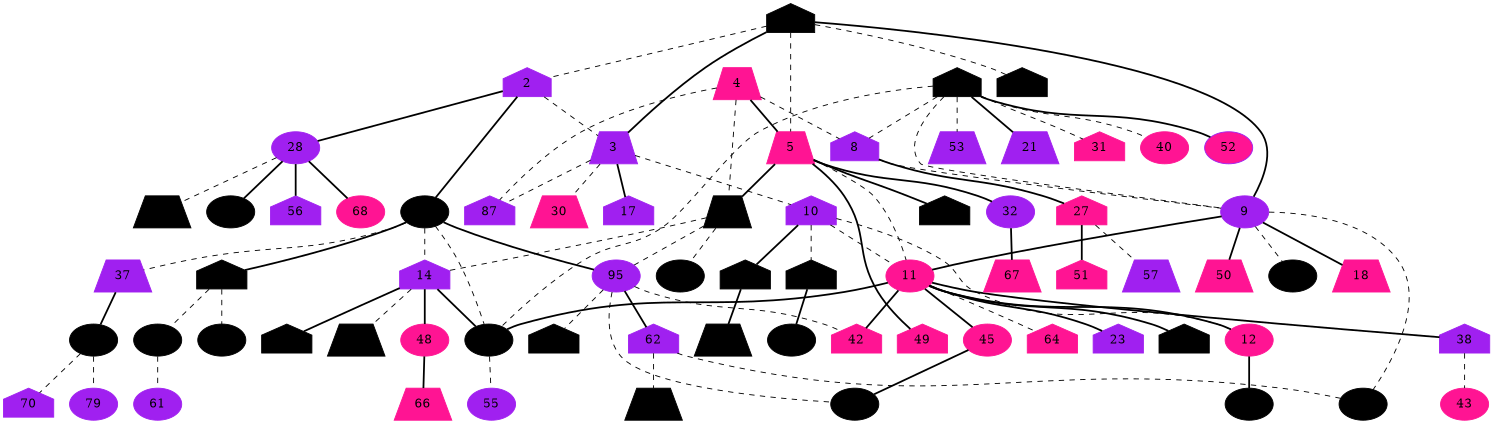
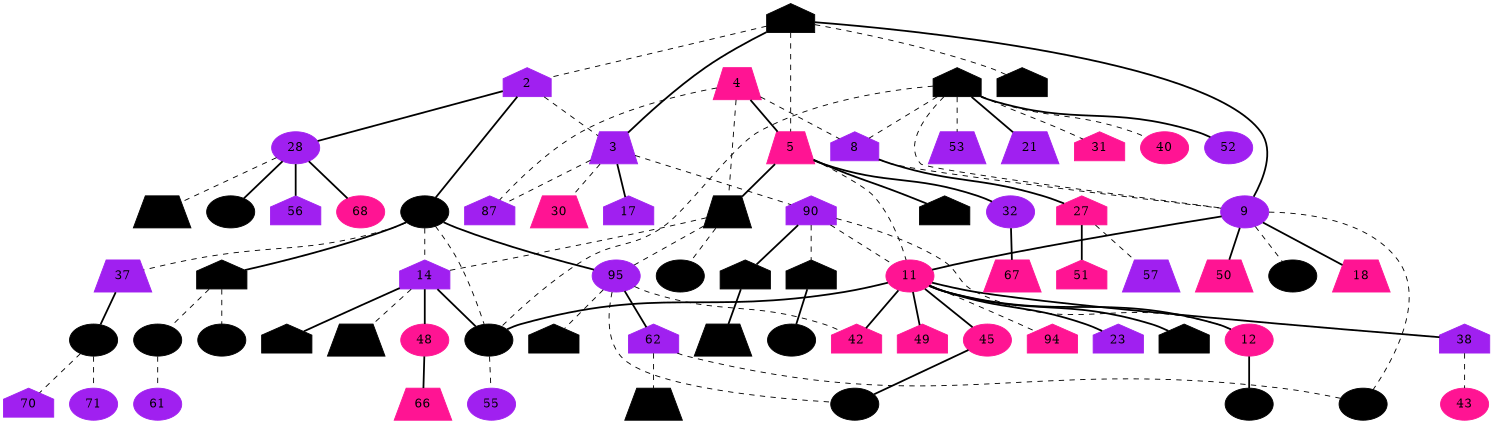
node "52": fillcolor deeppink -> purple
node "10": label "10" -> "90"
edge "5" -- "49": now "11" -- "49"
node "64": label "64" -> "94"
node "79": label "79" -> "71"
